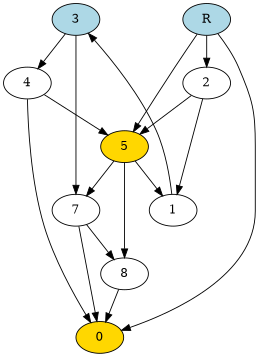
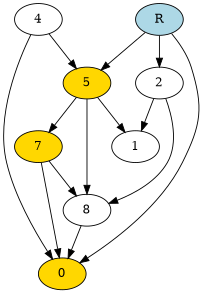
node "3": removed
edge "2" -> "5": now "2" -> "8"
node "7": fillcolor white -> gold
